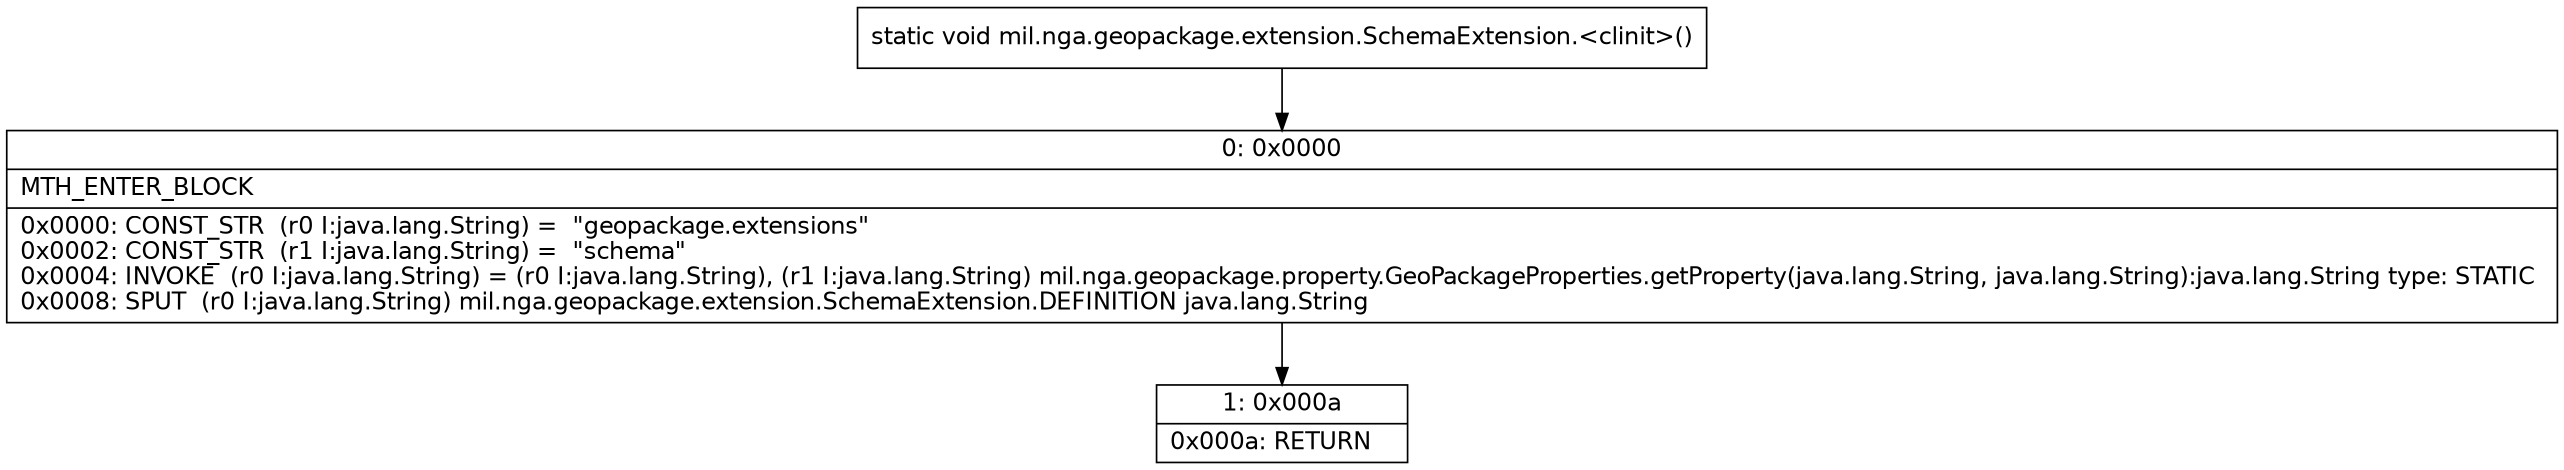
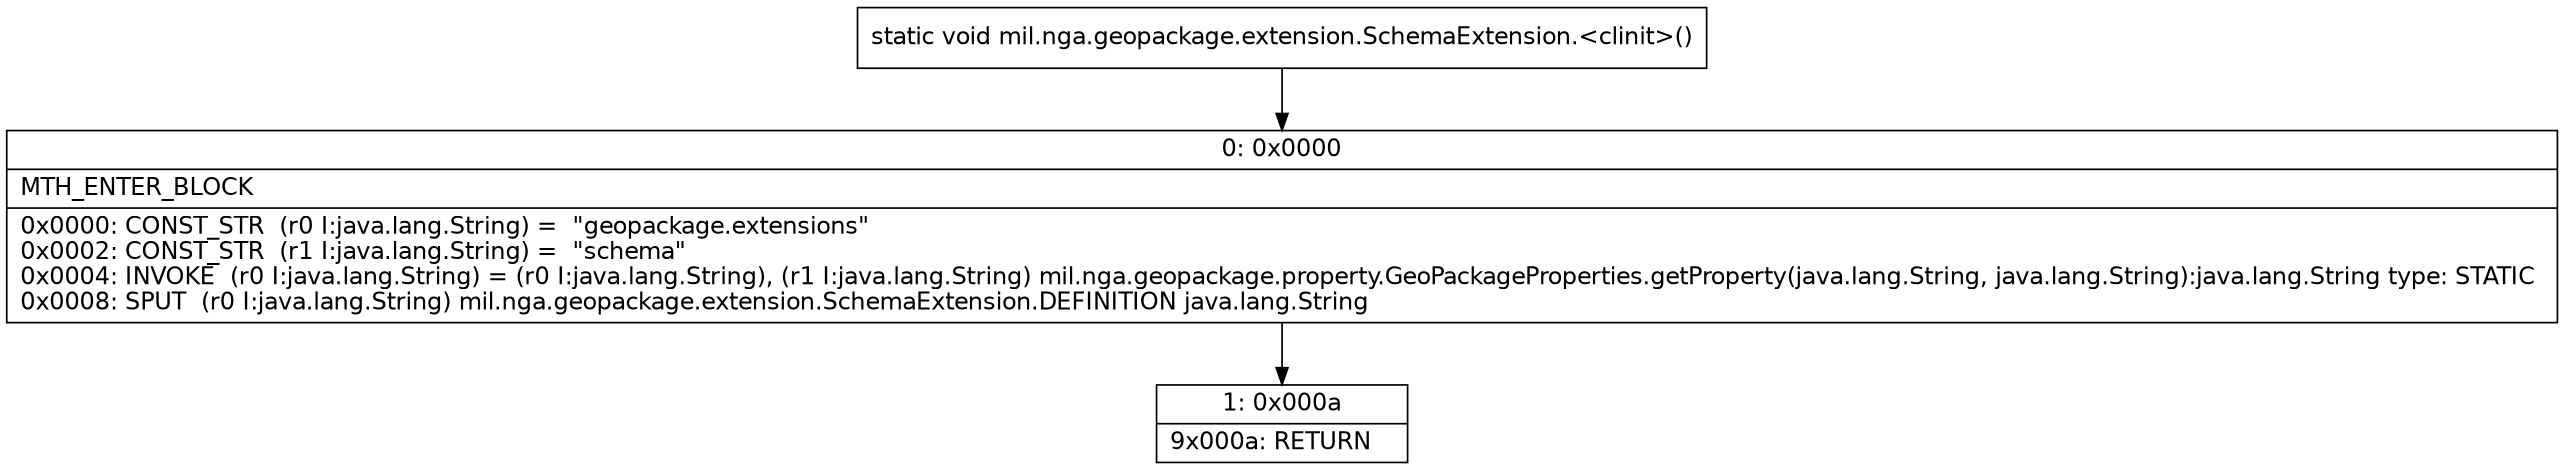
node "1: 0x000a": text "0x000a: RETURN" -> "9x000a: RETURN"
